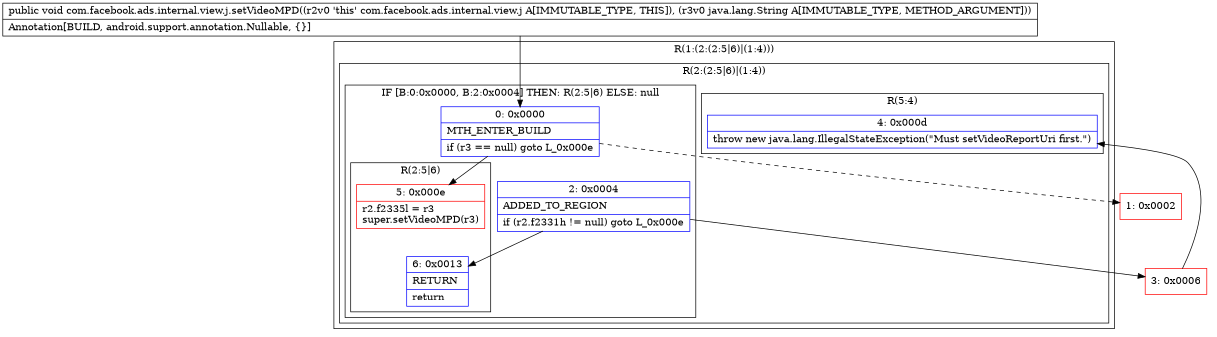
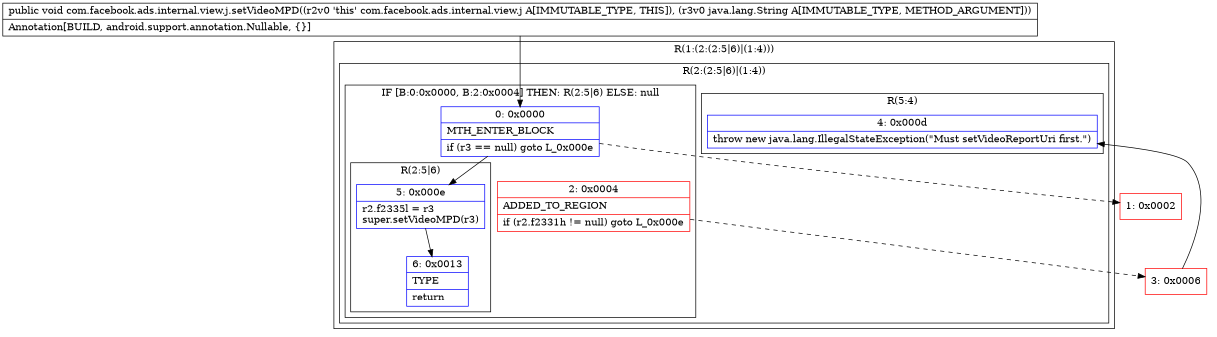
node "0: 0x0000": text "MTH_ENTER_BUILD" -> "MTH_ENTER_BLOCK"
node "5: 0x000e": color red -> blue
node "2: 0x0004": color blue -> red
edge "2: 0x0004" -> "6: 0x0013": now "5: 0x000e" -> "6: 0x0013"
edge "2: 0x0004" -> "3: 0x0006": style solid -> dashed
node "6: 0x0013": text "RETURN" -> "TYPE"
